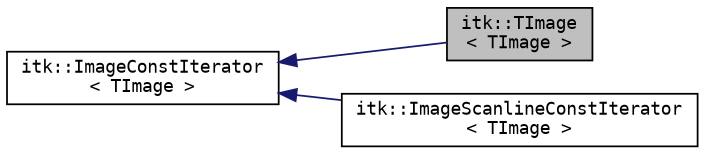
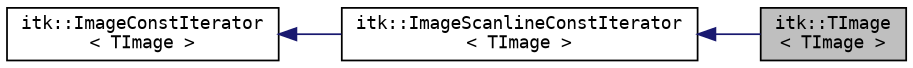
edge "itk::TImage < TImage >" -> "itk::ImageConstIterator < TImage >": now "itk::TImage < TImage >" -> "itk::ImageScanlineConstIterator < TImage >"
